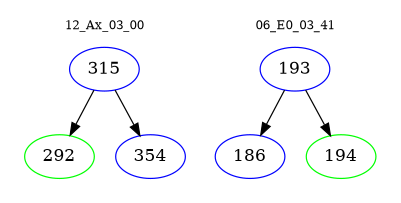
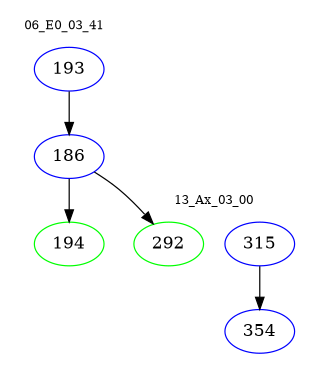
cluster "12_Ax_03_00": label "12_Ax_03_00" -> "13_Ax_03_00"
edge "315" -> "292": now "186" -> "292"
edge "193" -> "194": now "186" -> "194"
